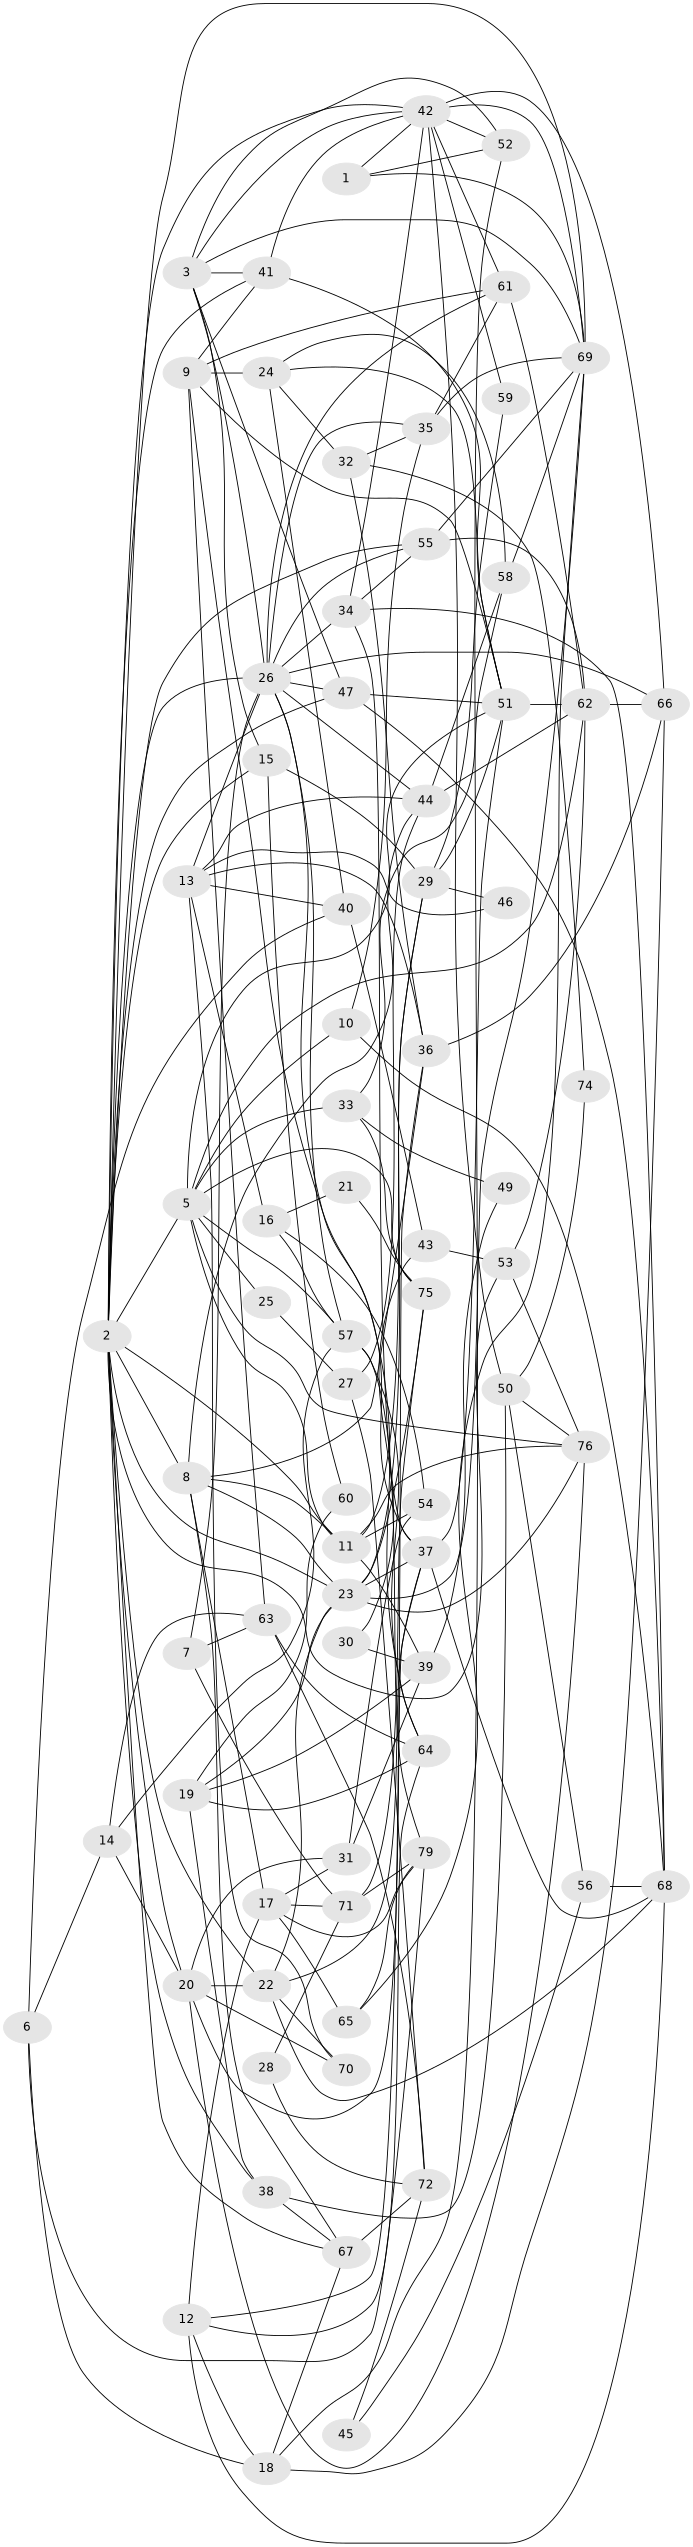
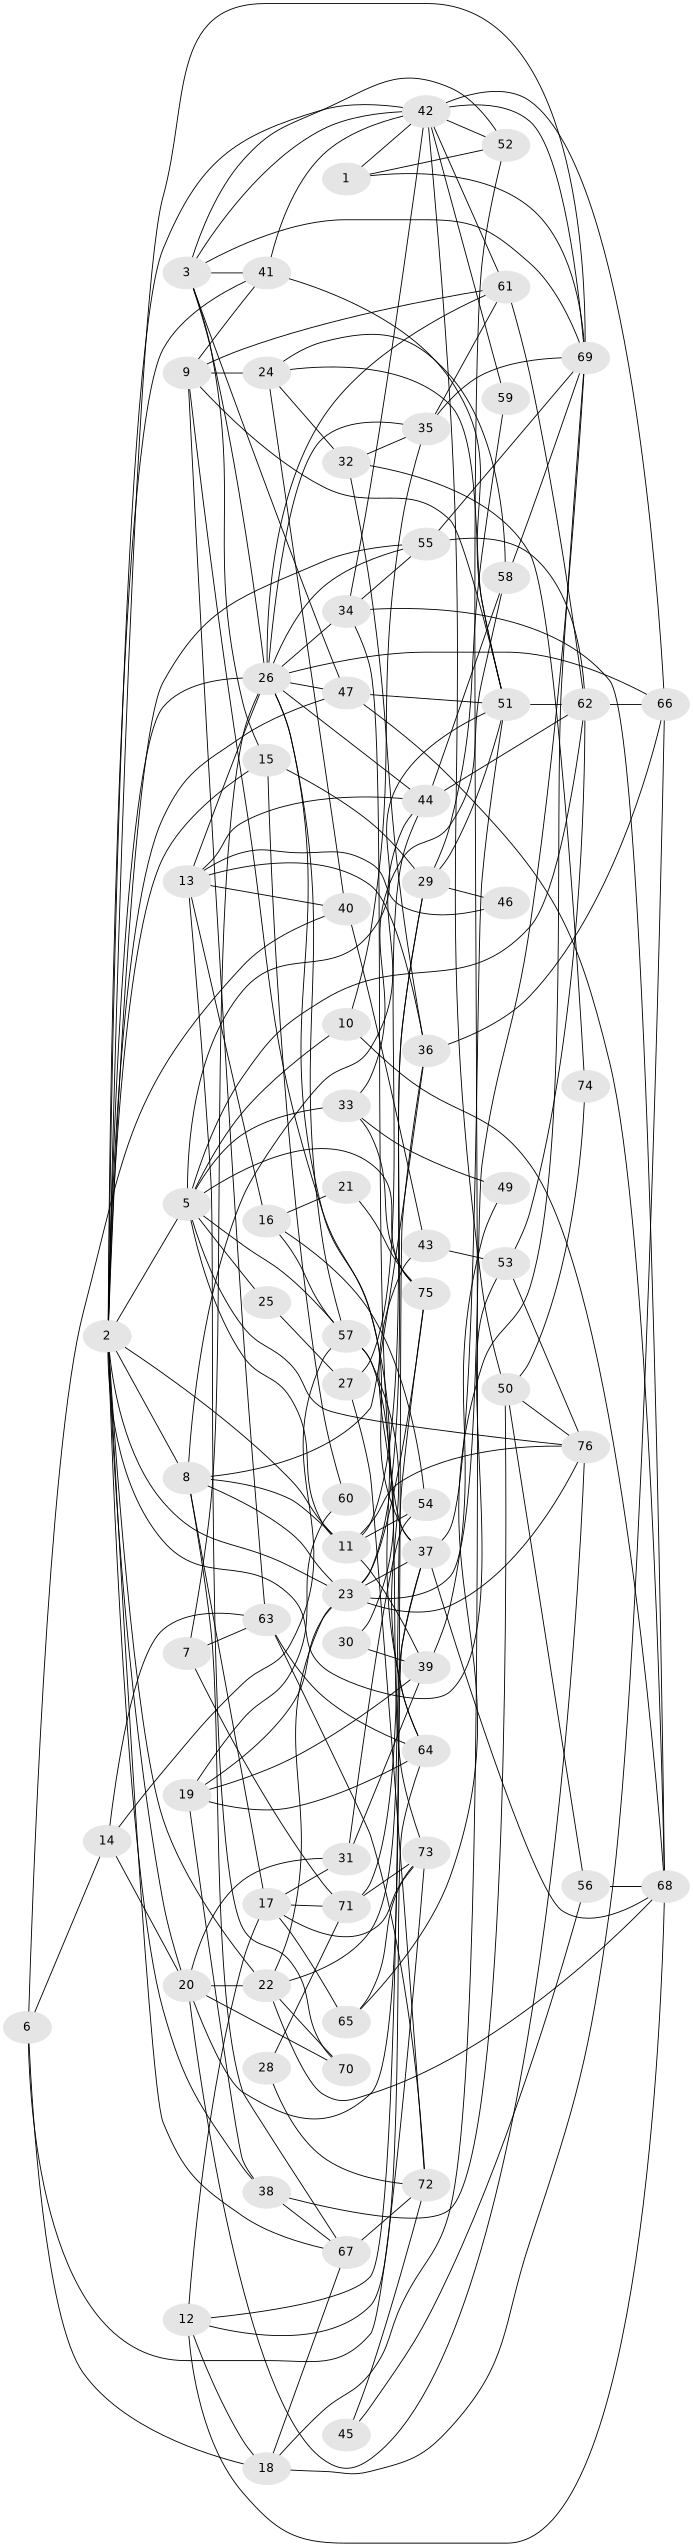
node "79": label "79" -> "73"
